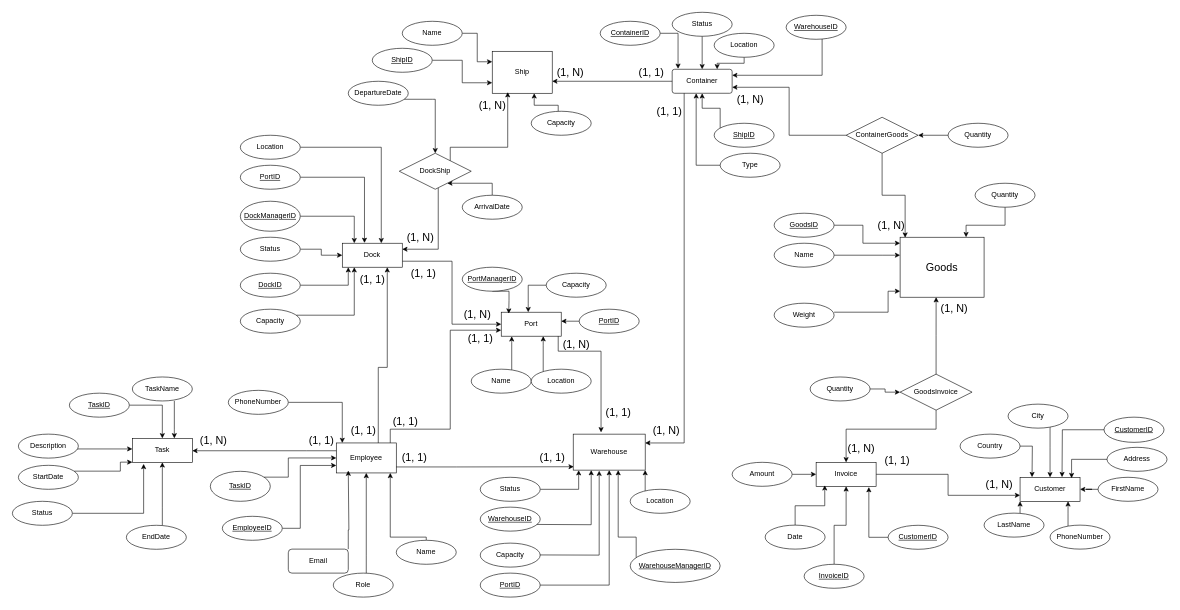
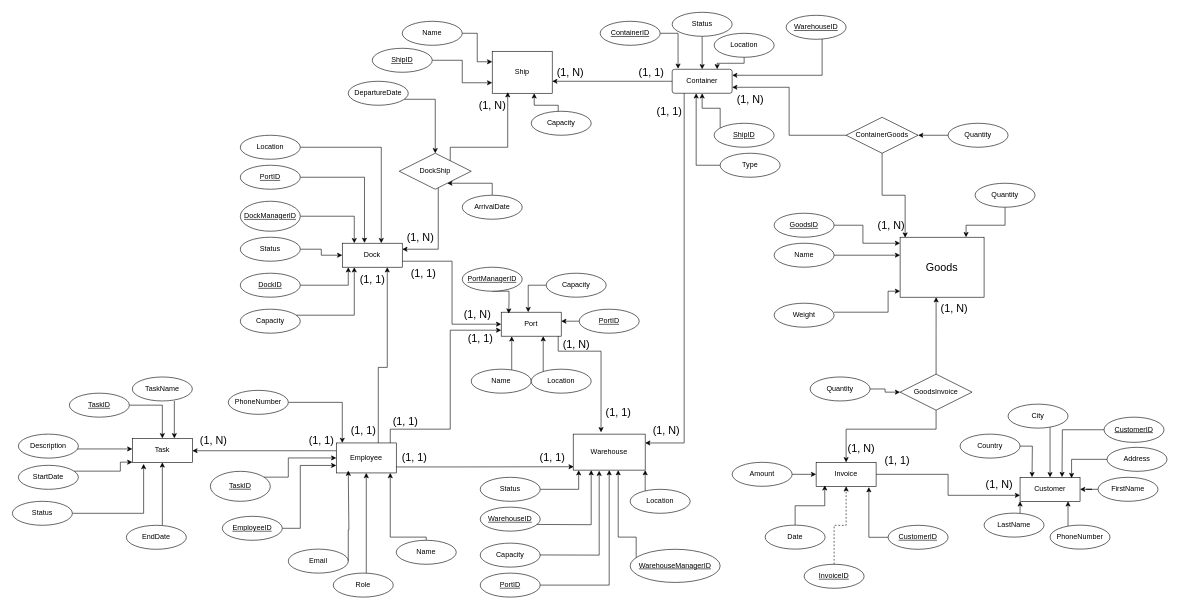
edge "InvoiceID" -> "Invoice": style solid -> dashed
node "Email": shape rounded rectangle -> ellipse
